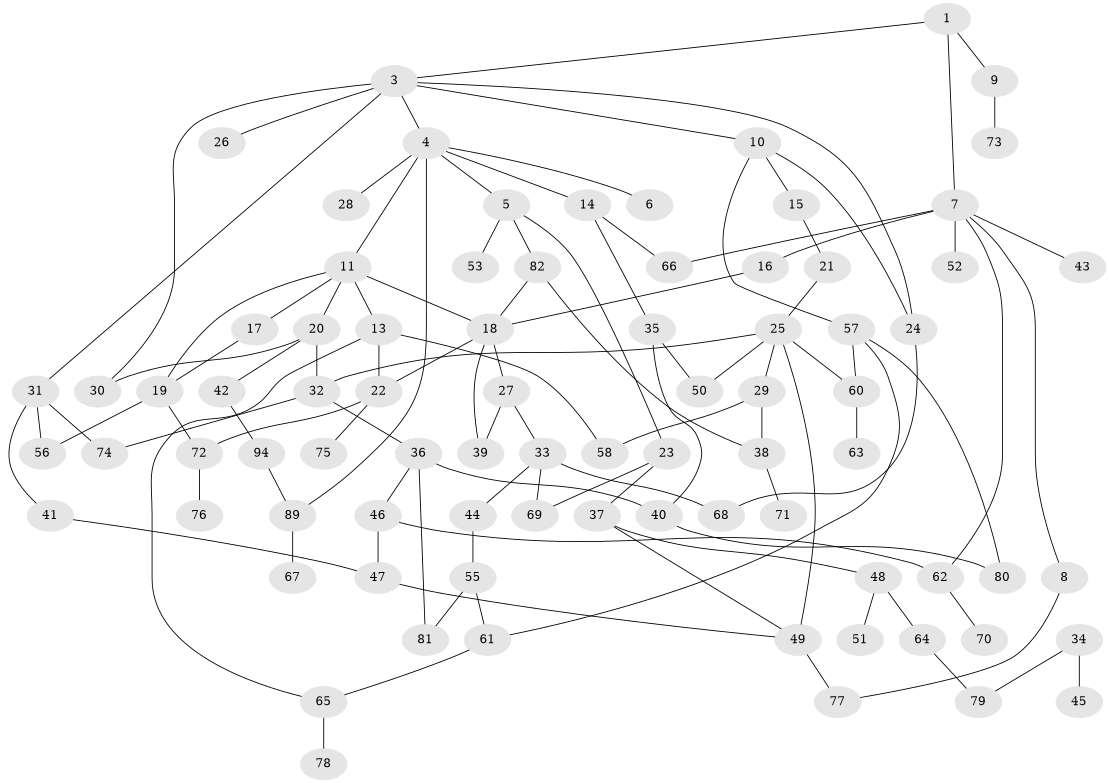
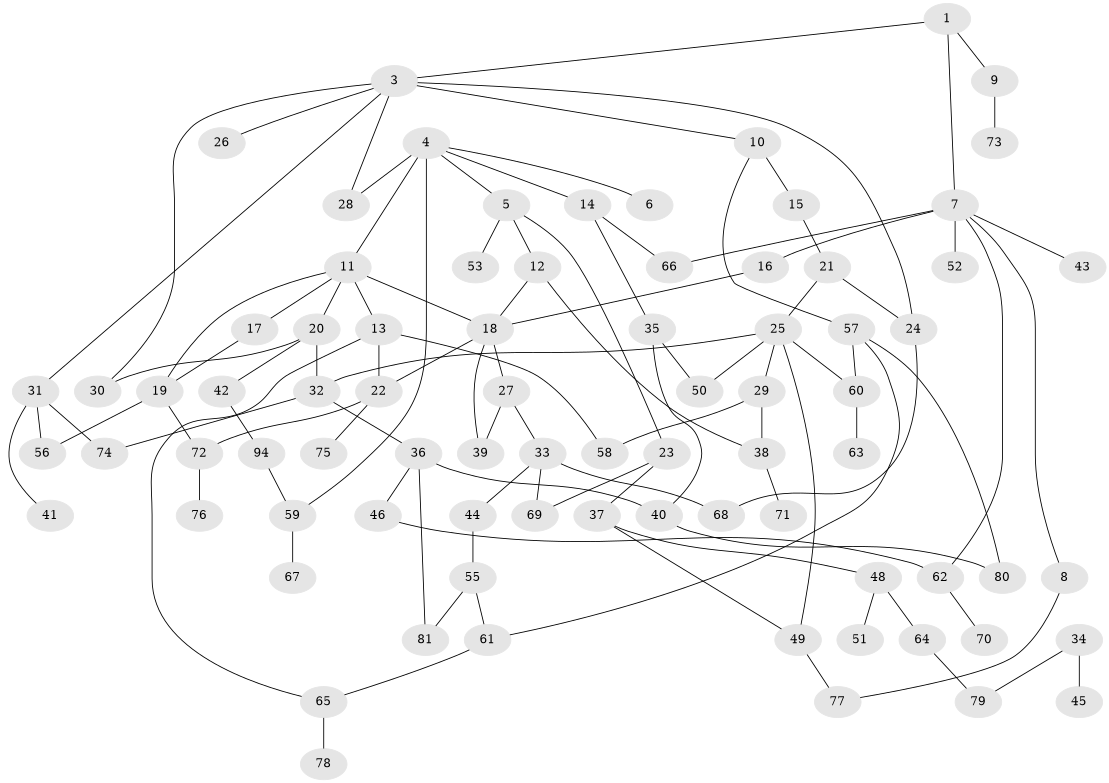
edge "3" -- "4": now "3" -- "28"
edge "10" -- "24": now "21" -- "24"
node "82": label "82" -> "12"
node "89": label "89" -> "59"
node "47": removed
